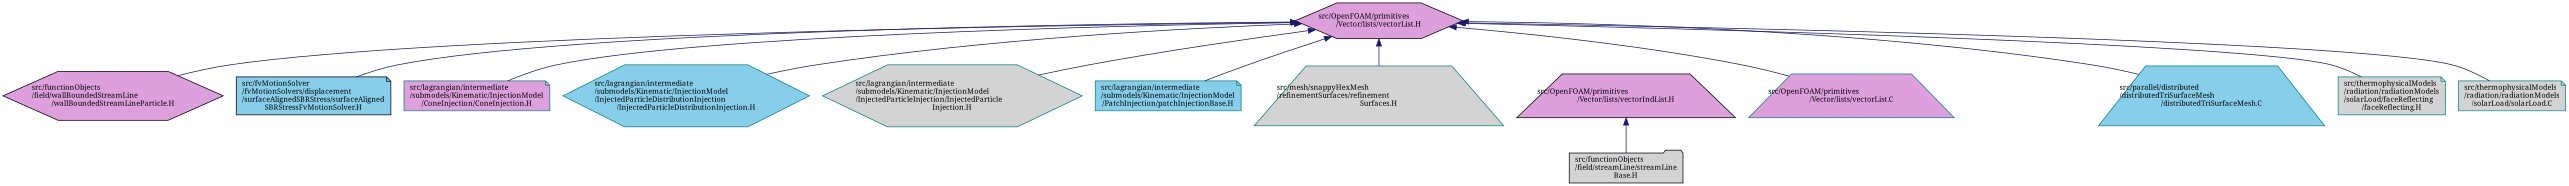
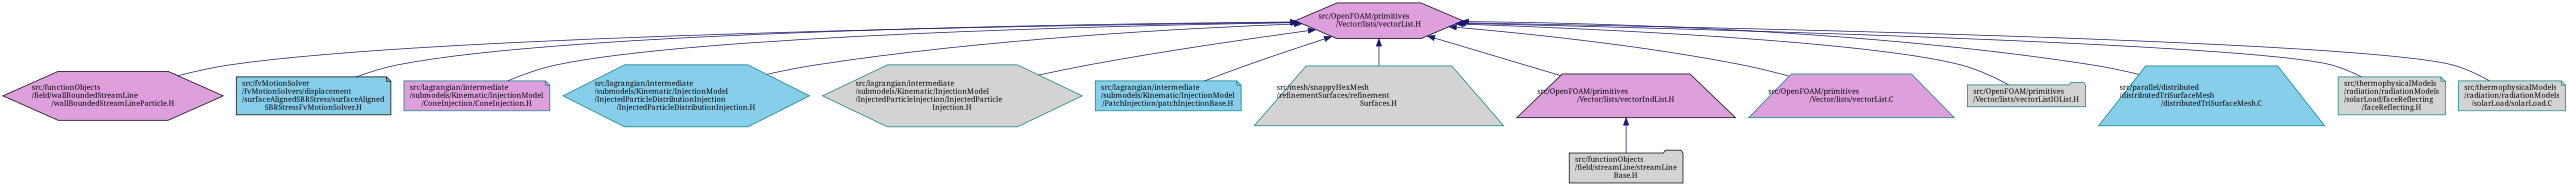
edge "src/OpenFOAM/primitives /Vector/lists/vectorIndList.H" -> "src/OpenFOAM/primitives /Vector/lists/vectorList.H": added
node "src/OpenFOAM/primitives /Vector/lists/vectorListIOList.H": added
